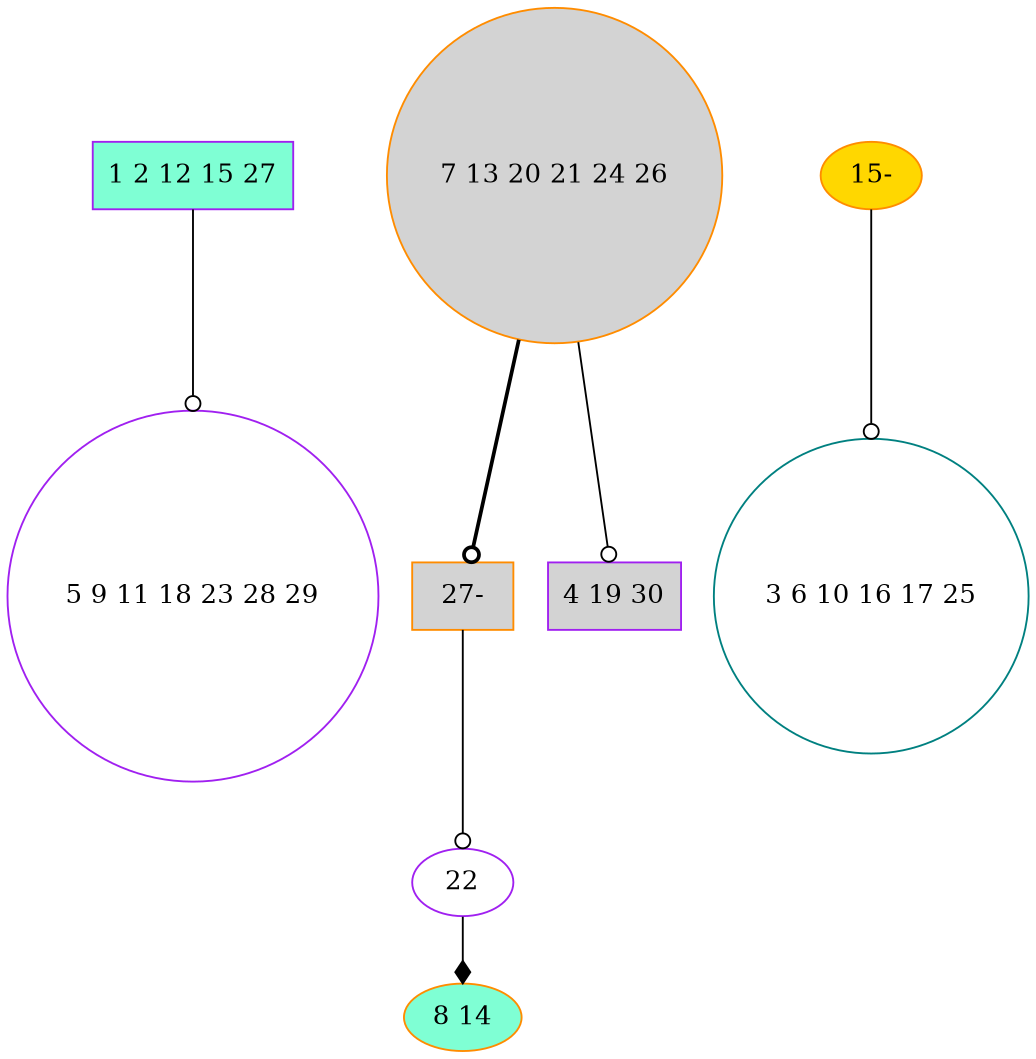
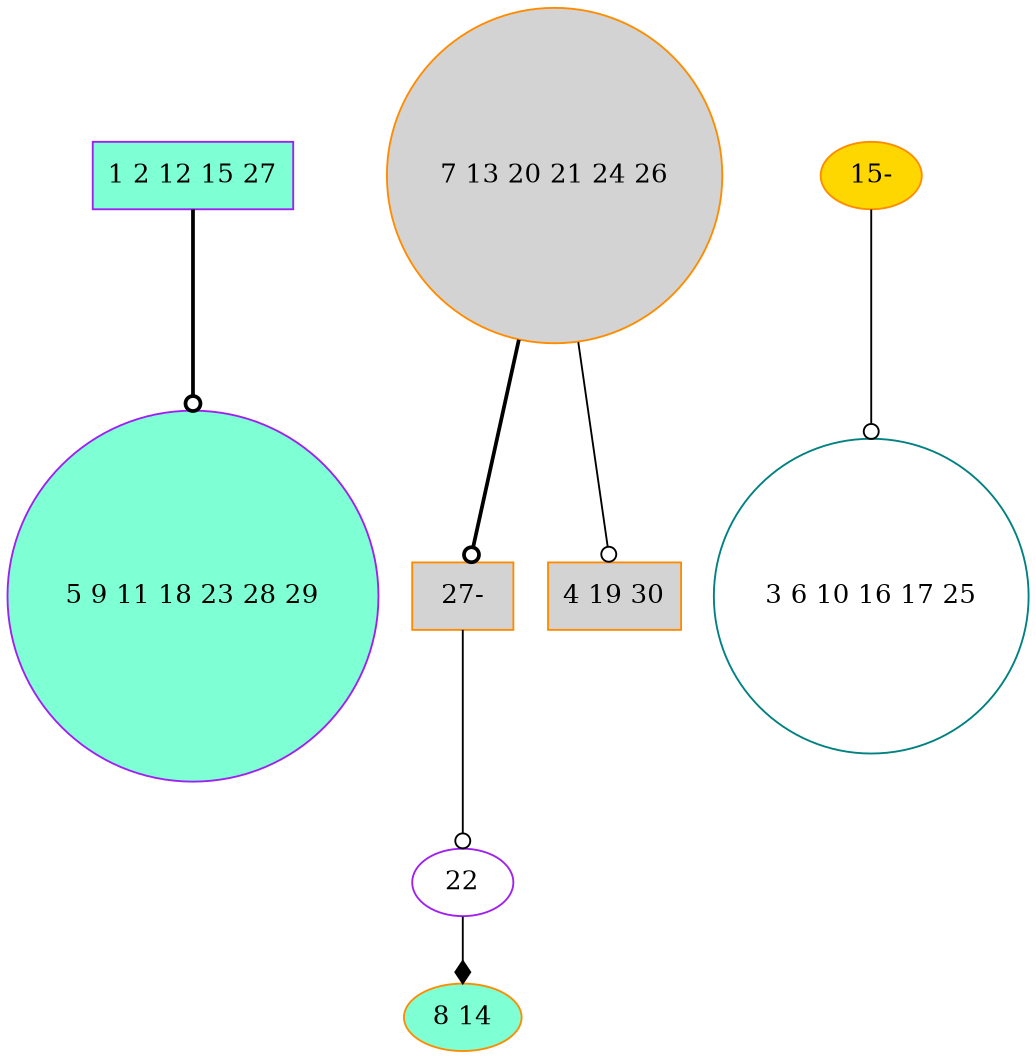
edge "1 2 12 15 27" -> "5 9 11 18 23 28 29": style solid -> bold
node "5 9 11 18 23 28 29": fillcolor white -> aquamarine
node "4 19 30": color purple -> darkorange
